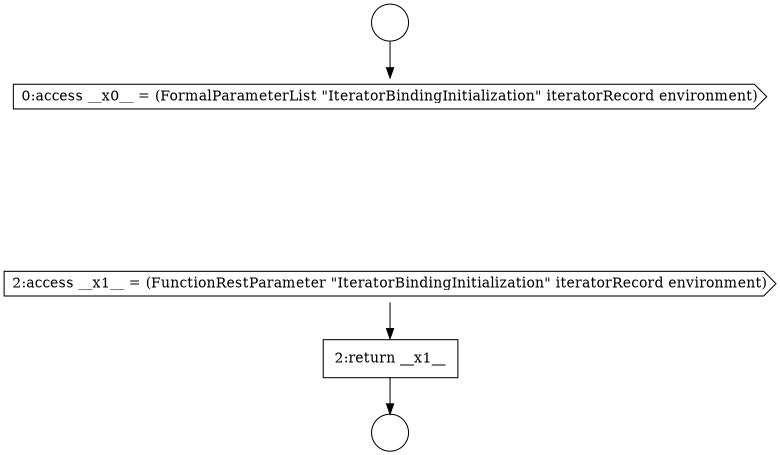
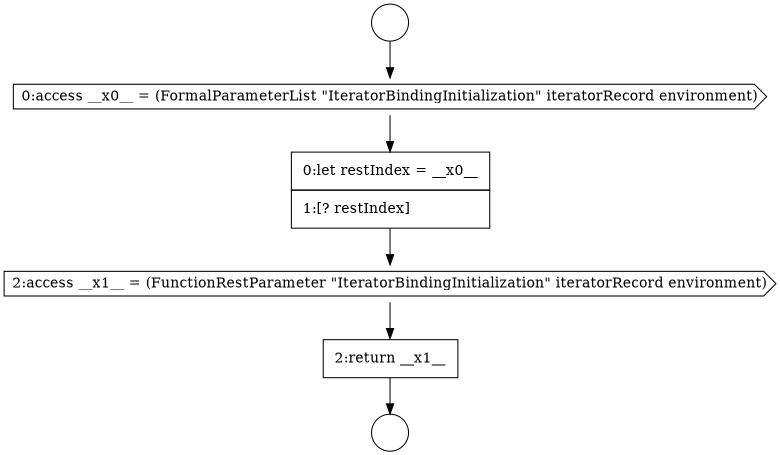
node "0:let restIndex = __x0__": added
